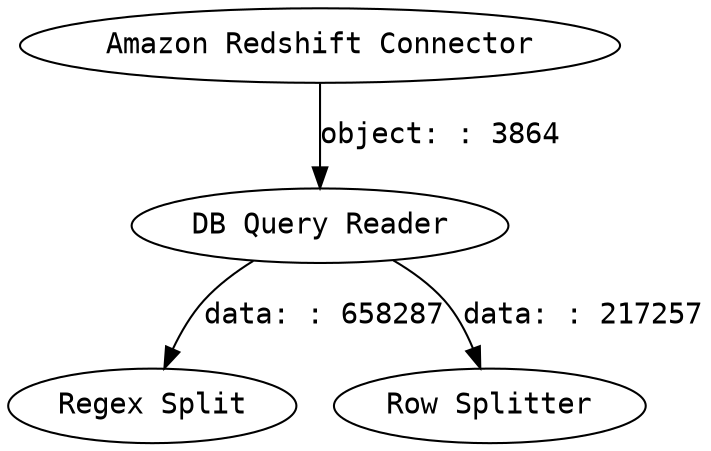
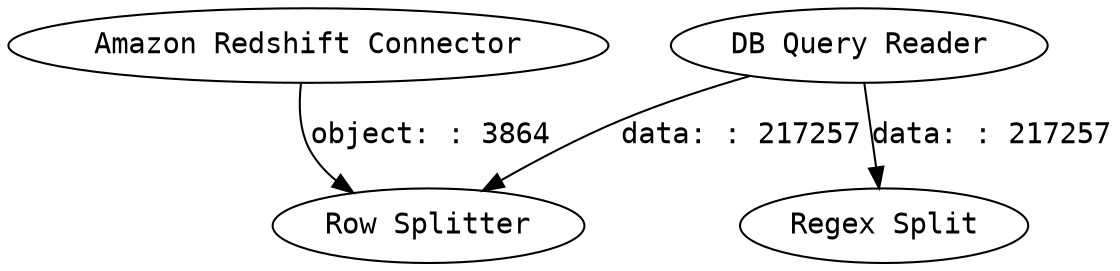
edge "Amazon Redshift Connector" -> "DB Query Reader": now "Amazon Redshift Connector" -> "Row Splitter"
edge "DB Query Reader" -> "Regex Split": label "data: : 658287" -> "data: : 217257"
